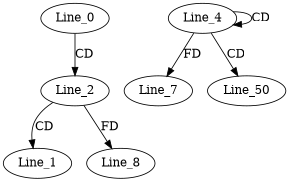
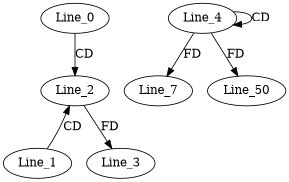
edge "Line_4" -> "Line_50": label "CD" -> "FD"
edge "Line_2" -> "Line_1": reversed
node "Line_8": label "Line_8" -> "Line_3"
